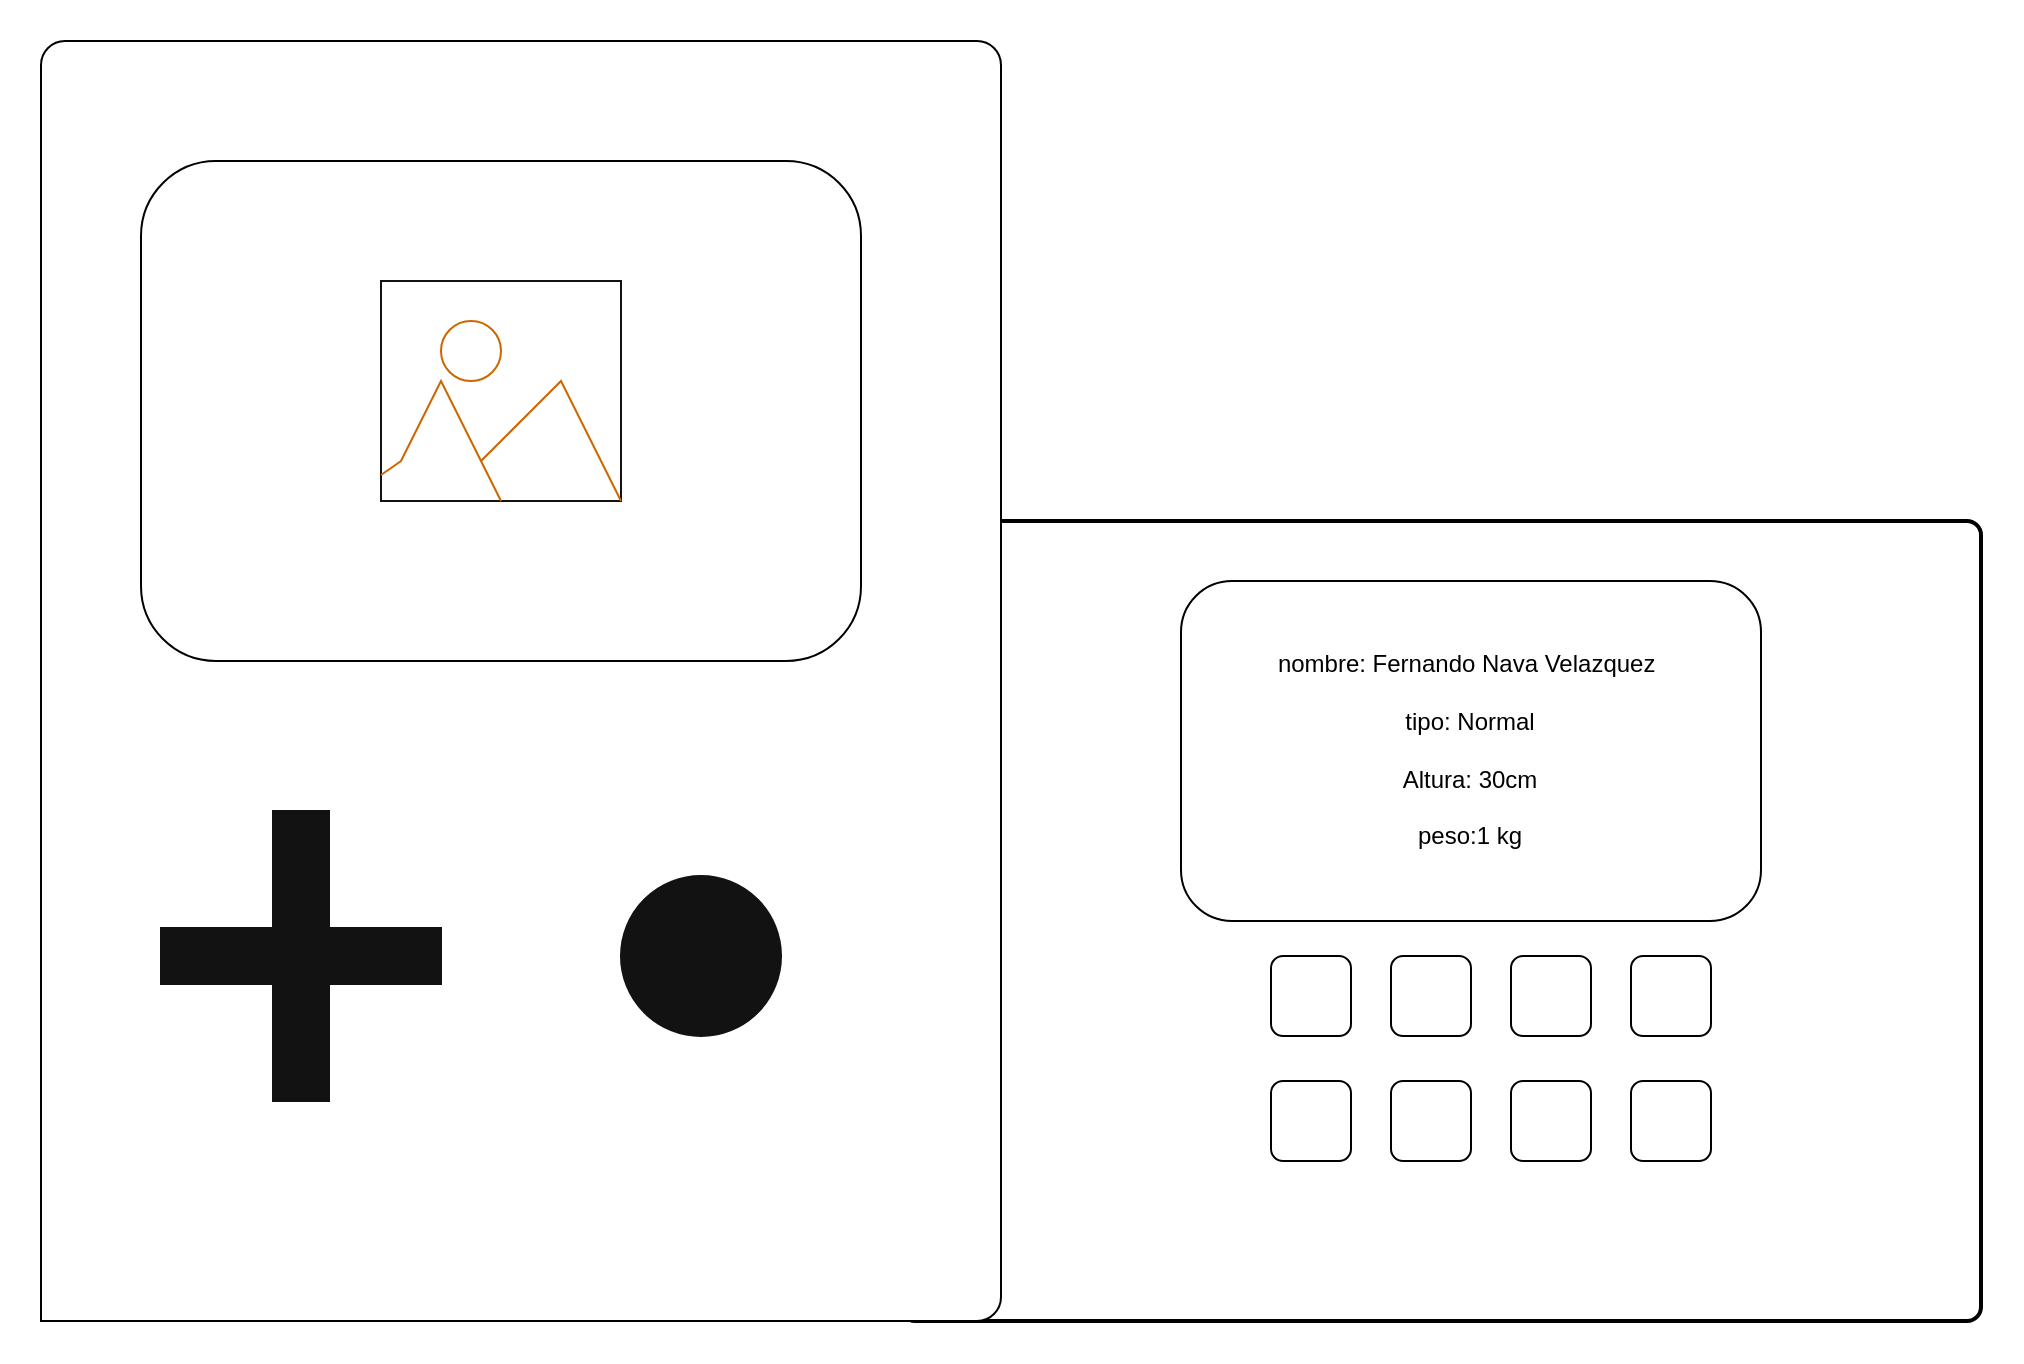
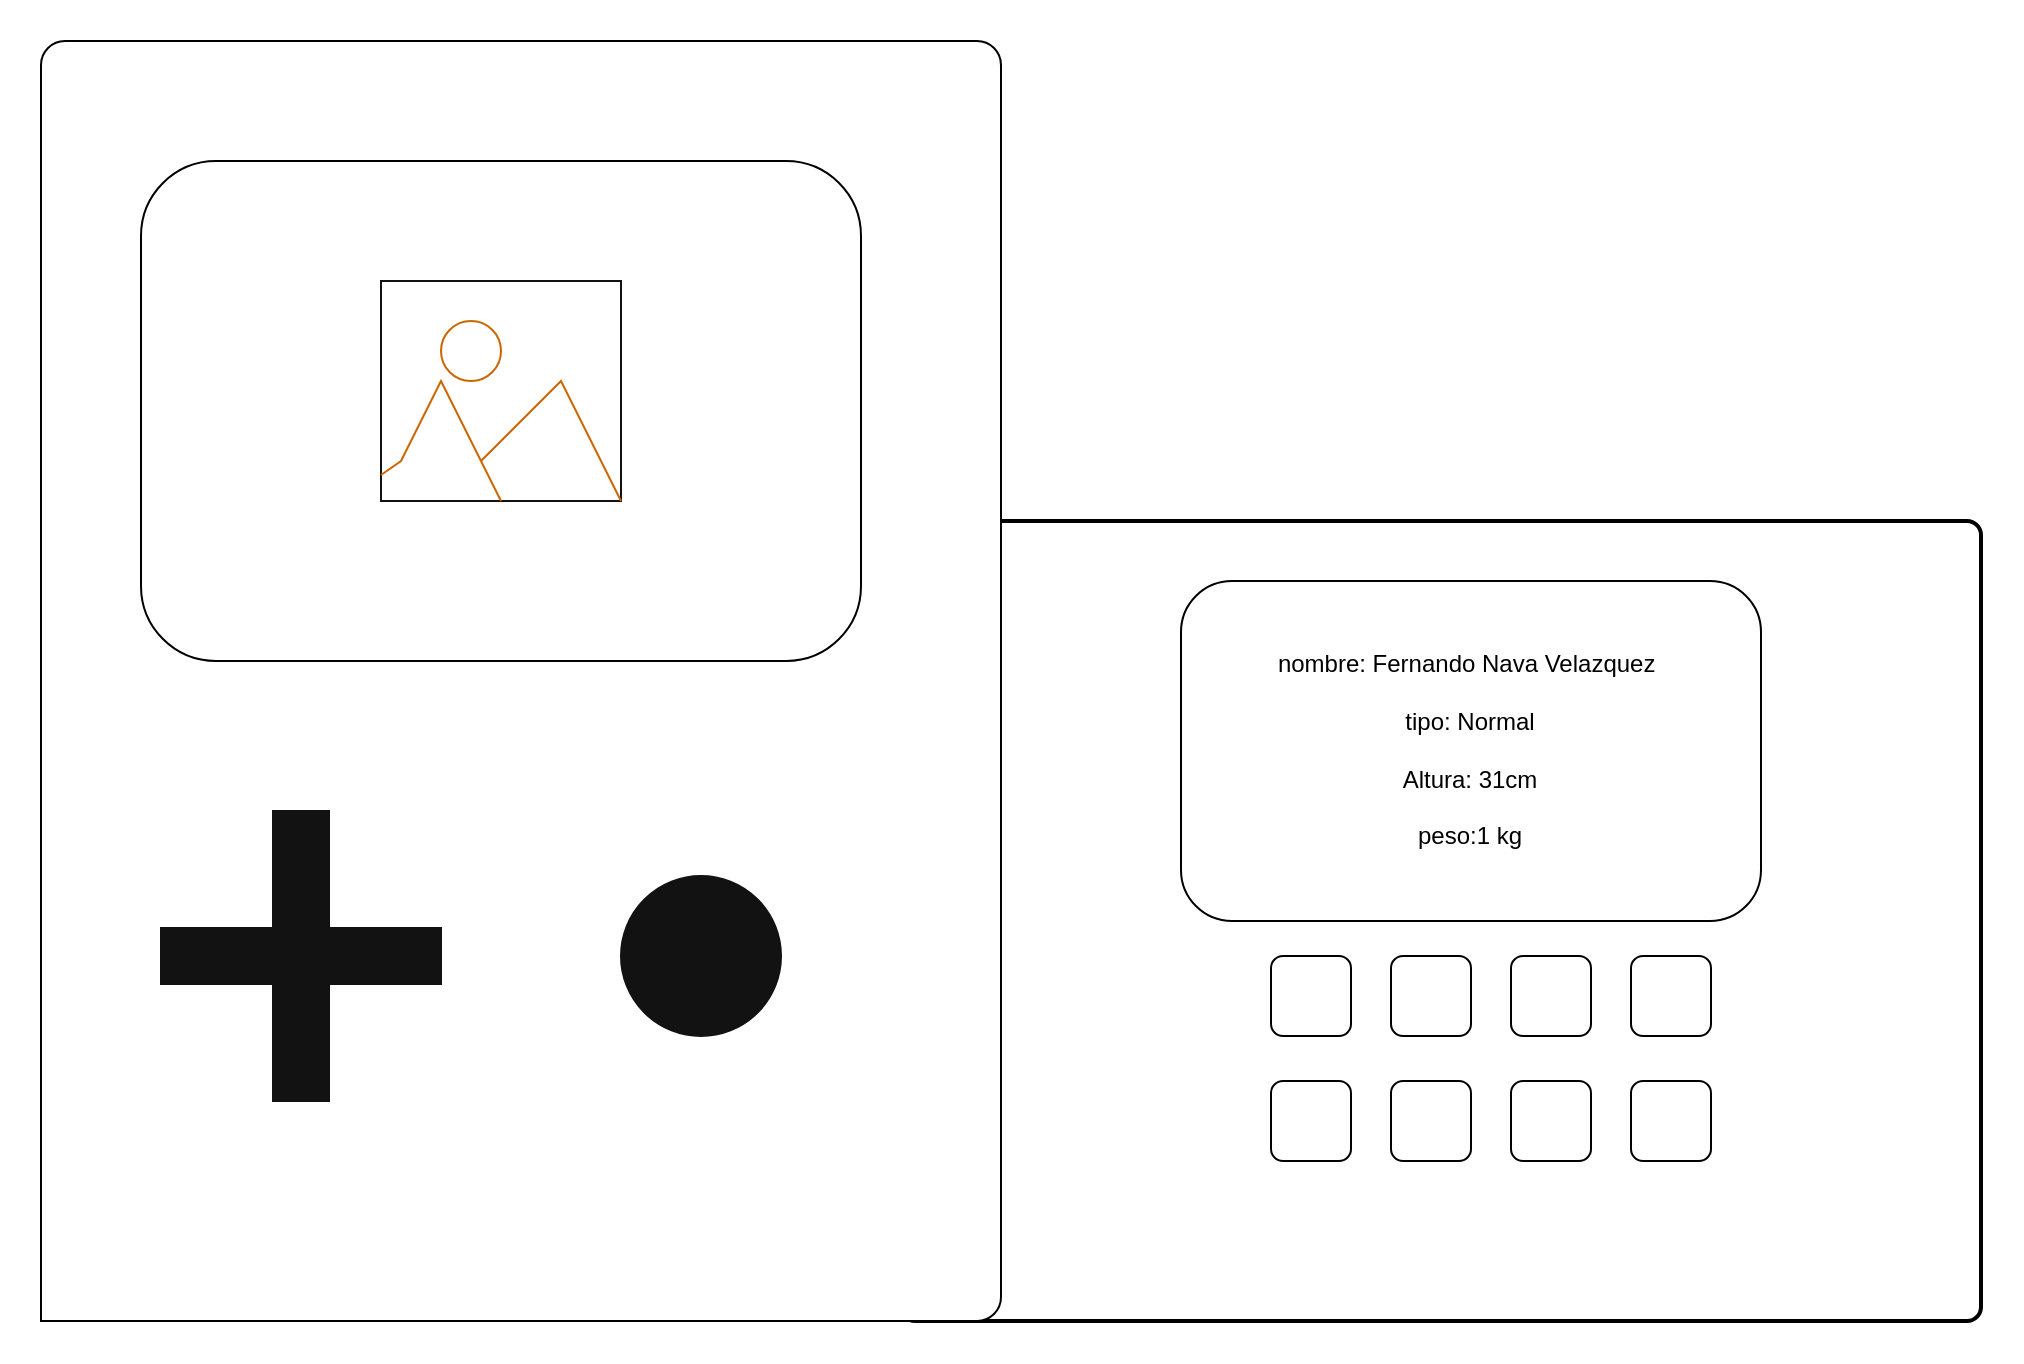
node "nombre: Fernando Nava Velazquez tipo: Normal Altura: 30cm peso:1 kg": label "nombre: Fernando Nava Velazquez tipo: Normal Altura: 30cm peso:1 kg" -> "nombre: Fernando Nava Velazquez tipo: Normal Altura: 31cm peso:1 kg"
